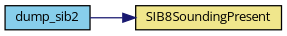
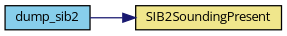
node "SIB8SoundingPresent": label "SIB8SoundingPresent" -> "SIB2SoundingPresent"
